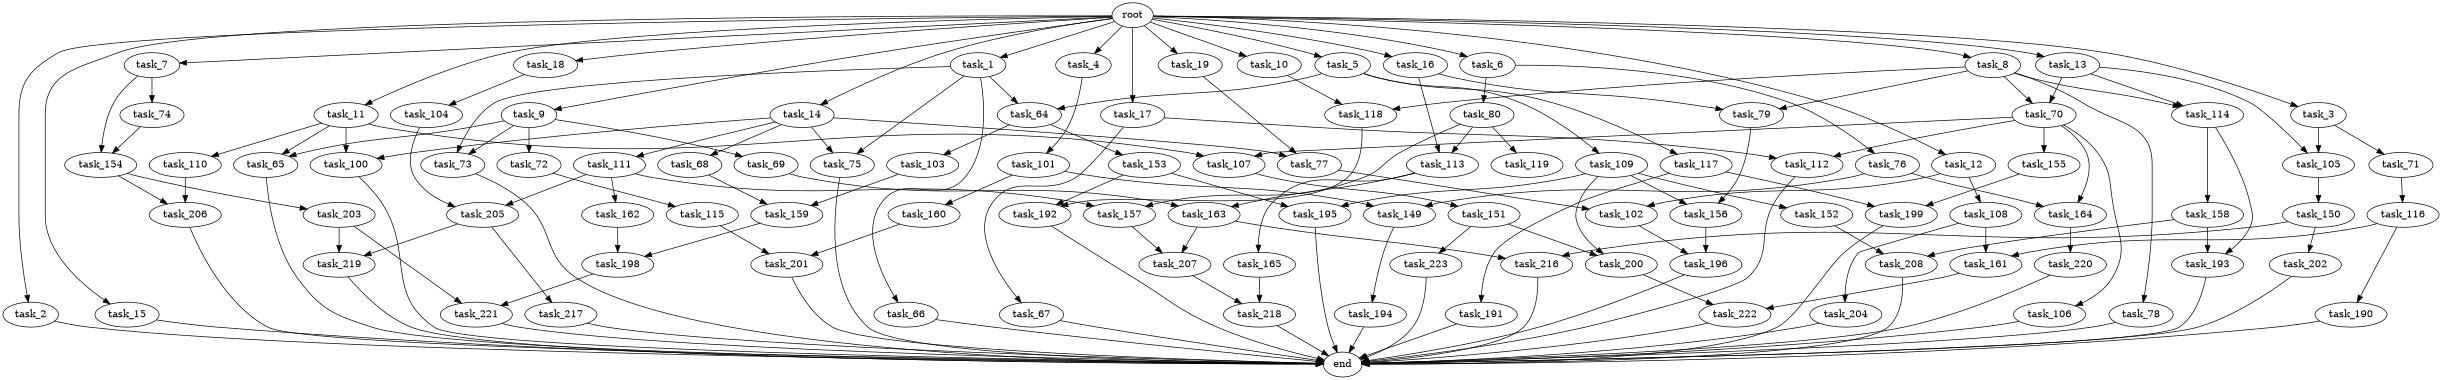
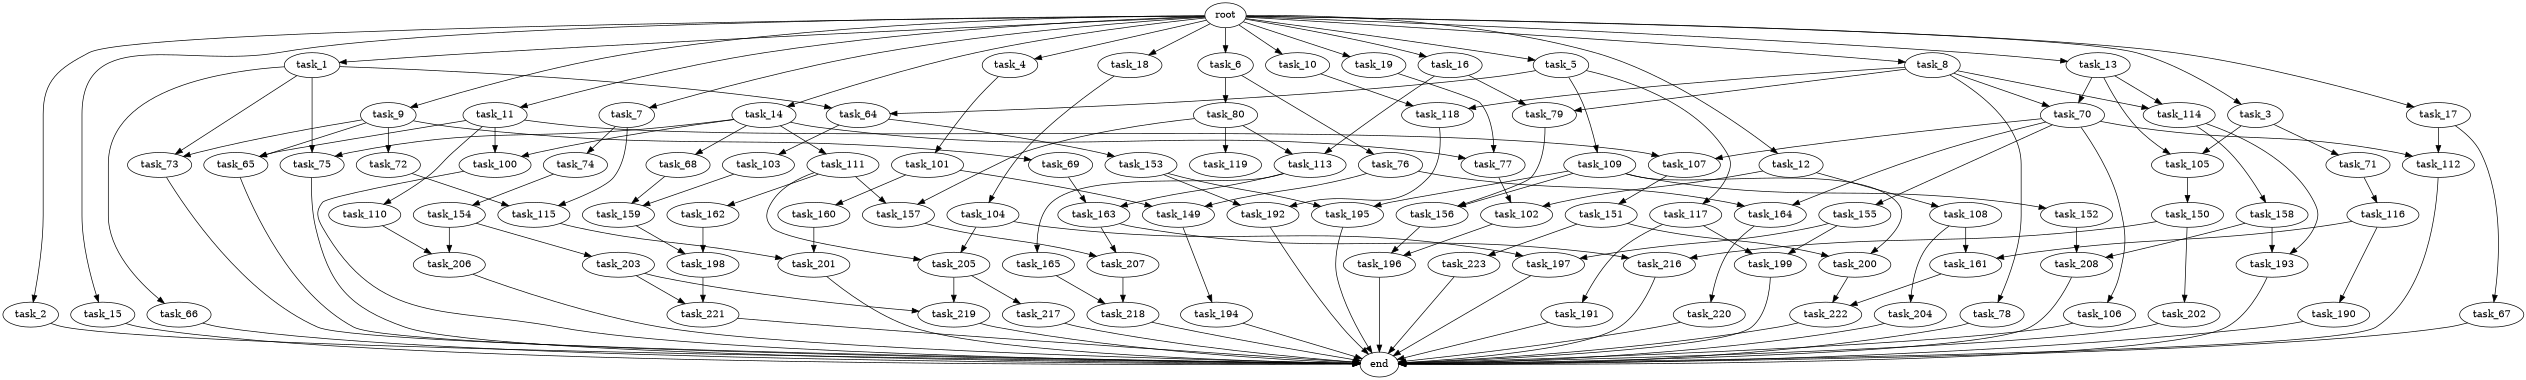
edge "task_7" -> "task_154": now "task_7" -> "task_115"
node "task_197": added
